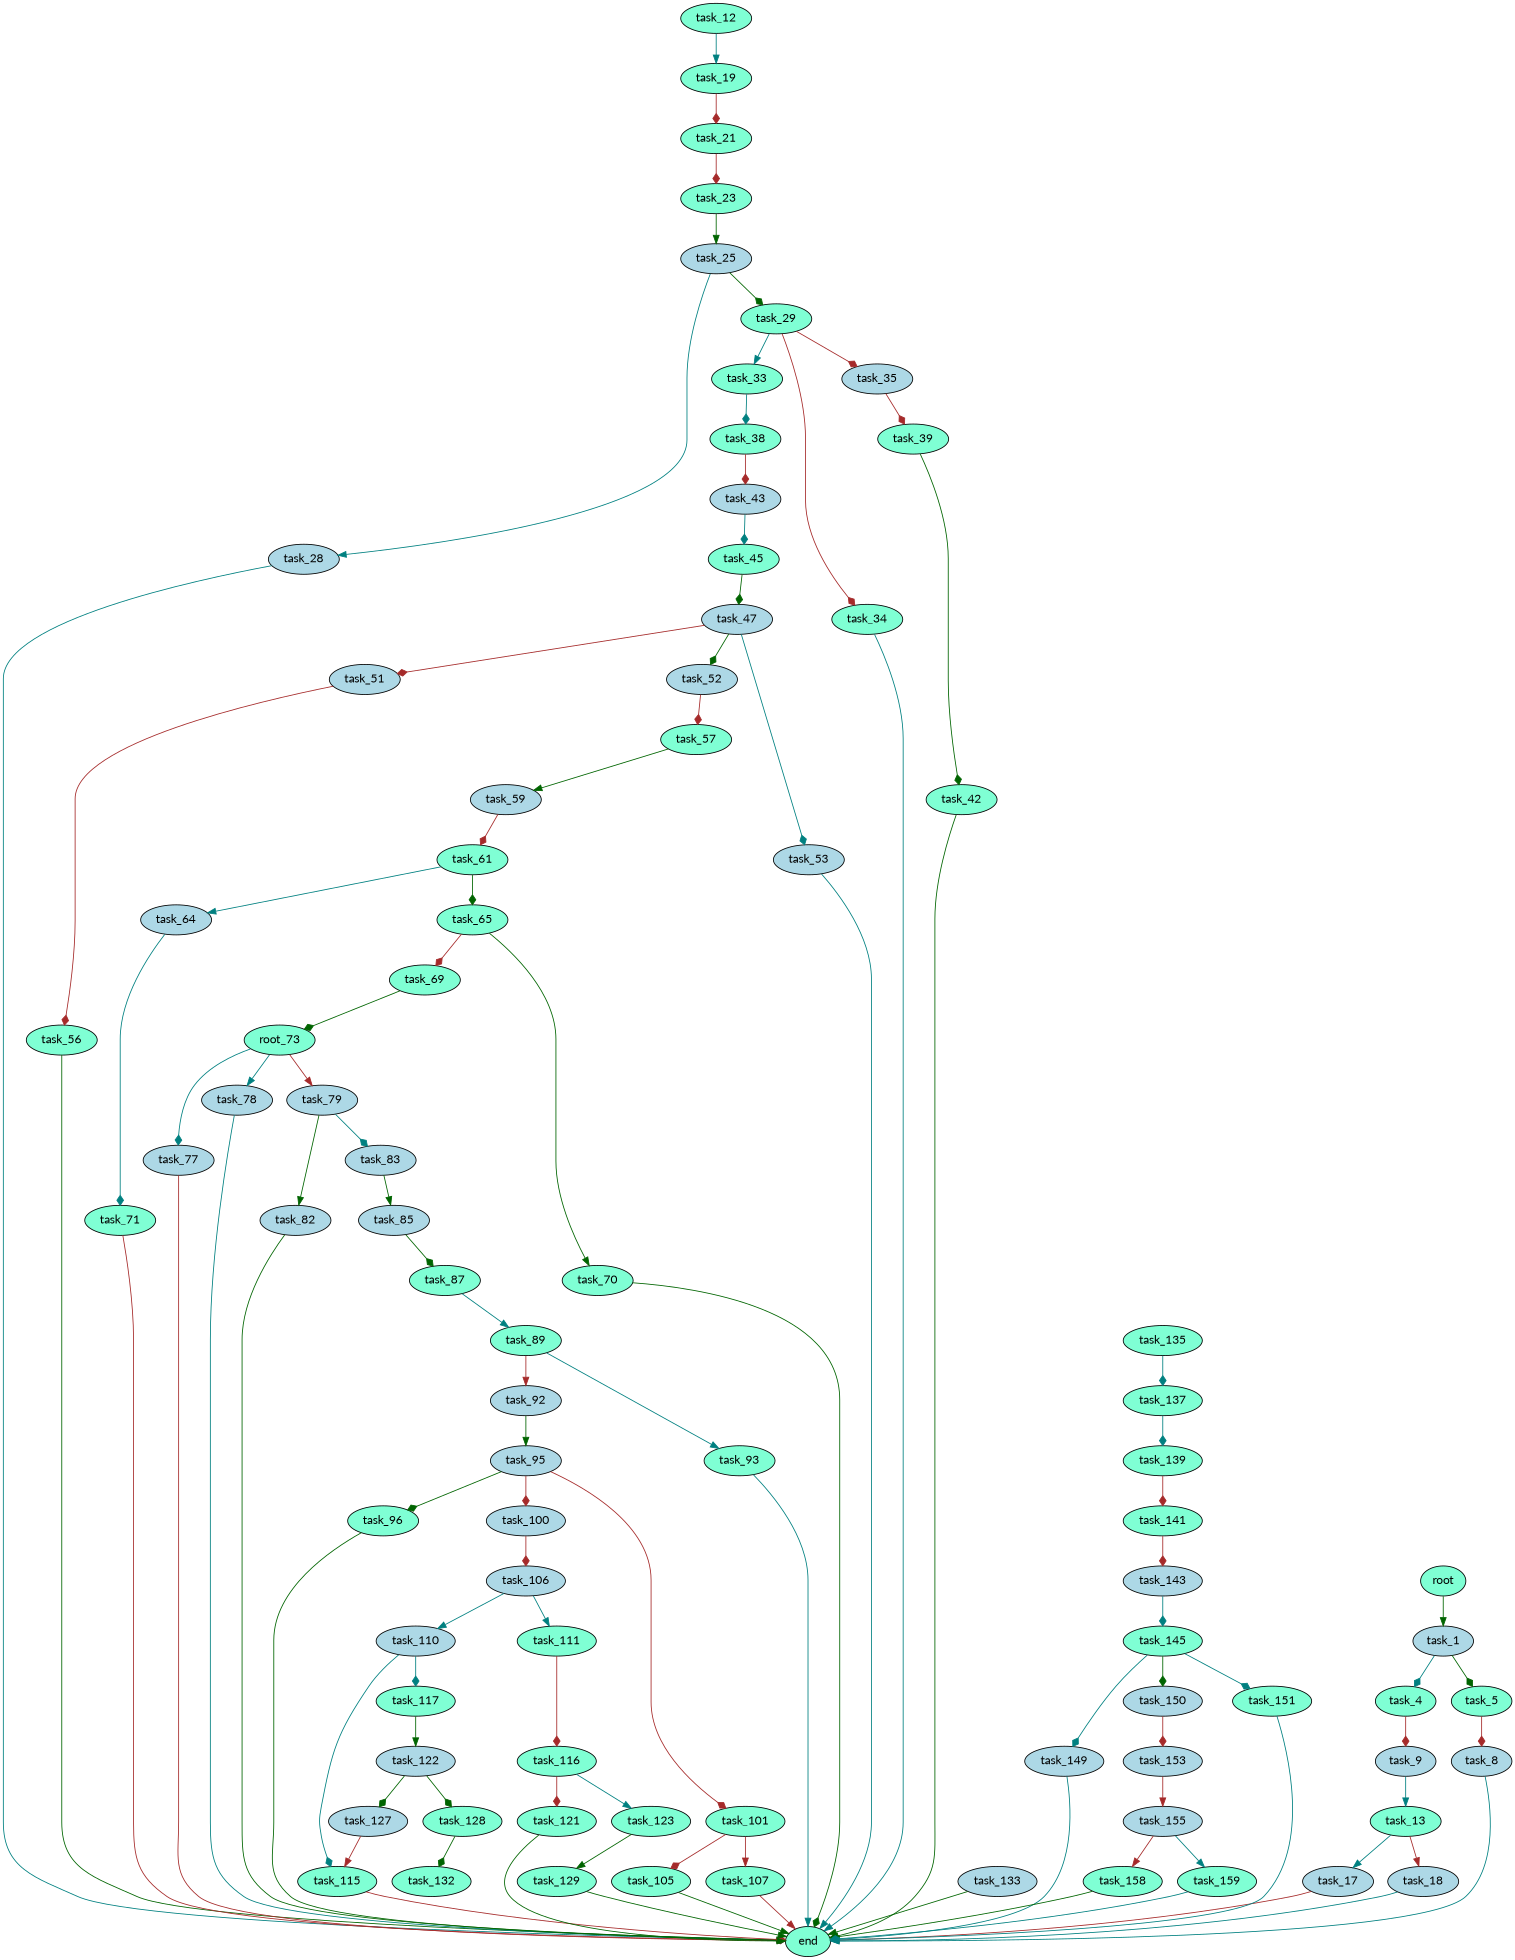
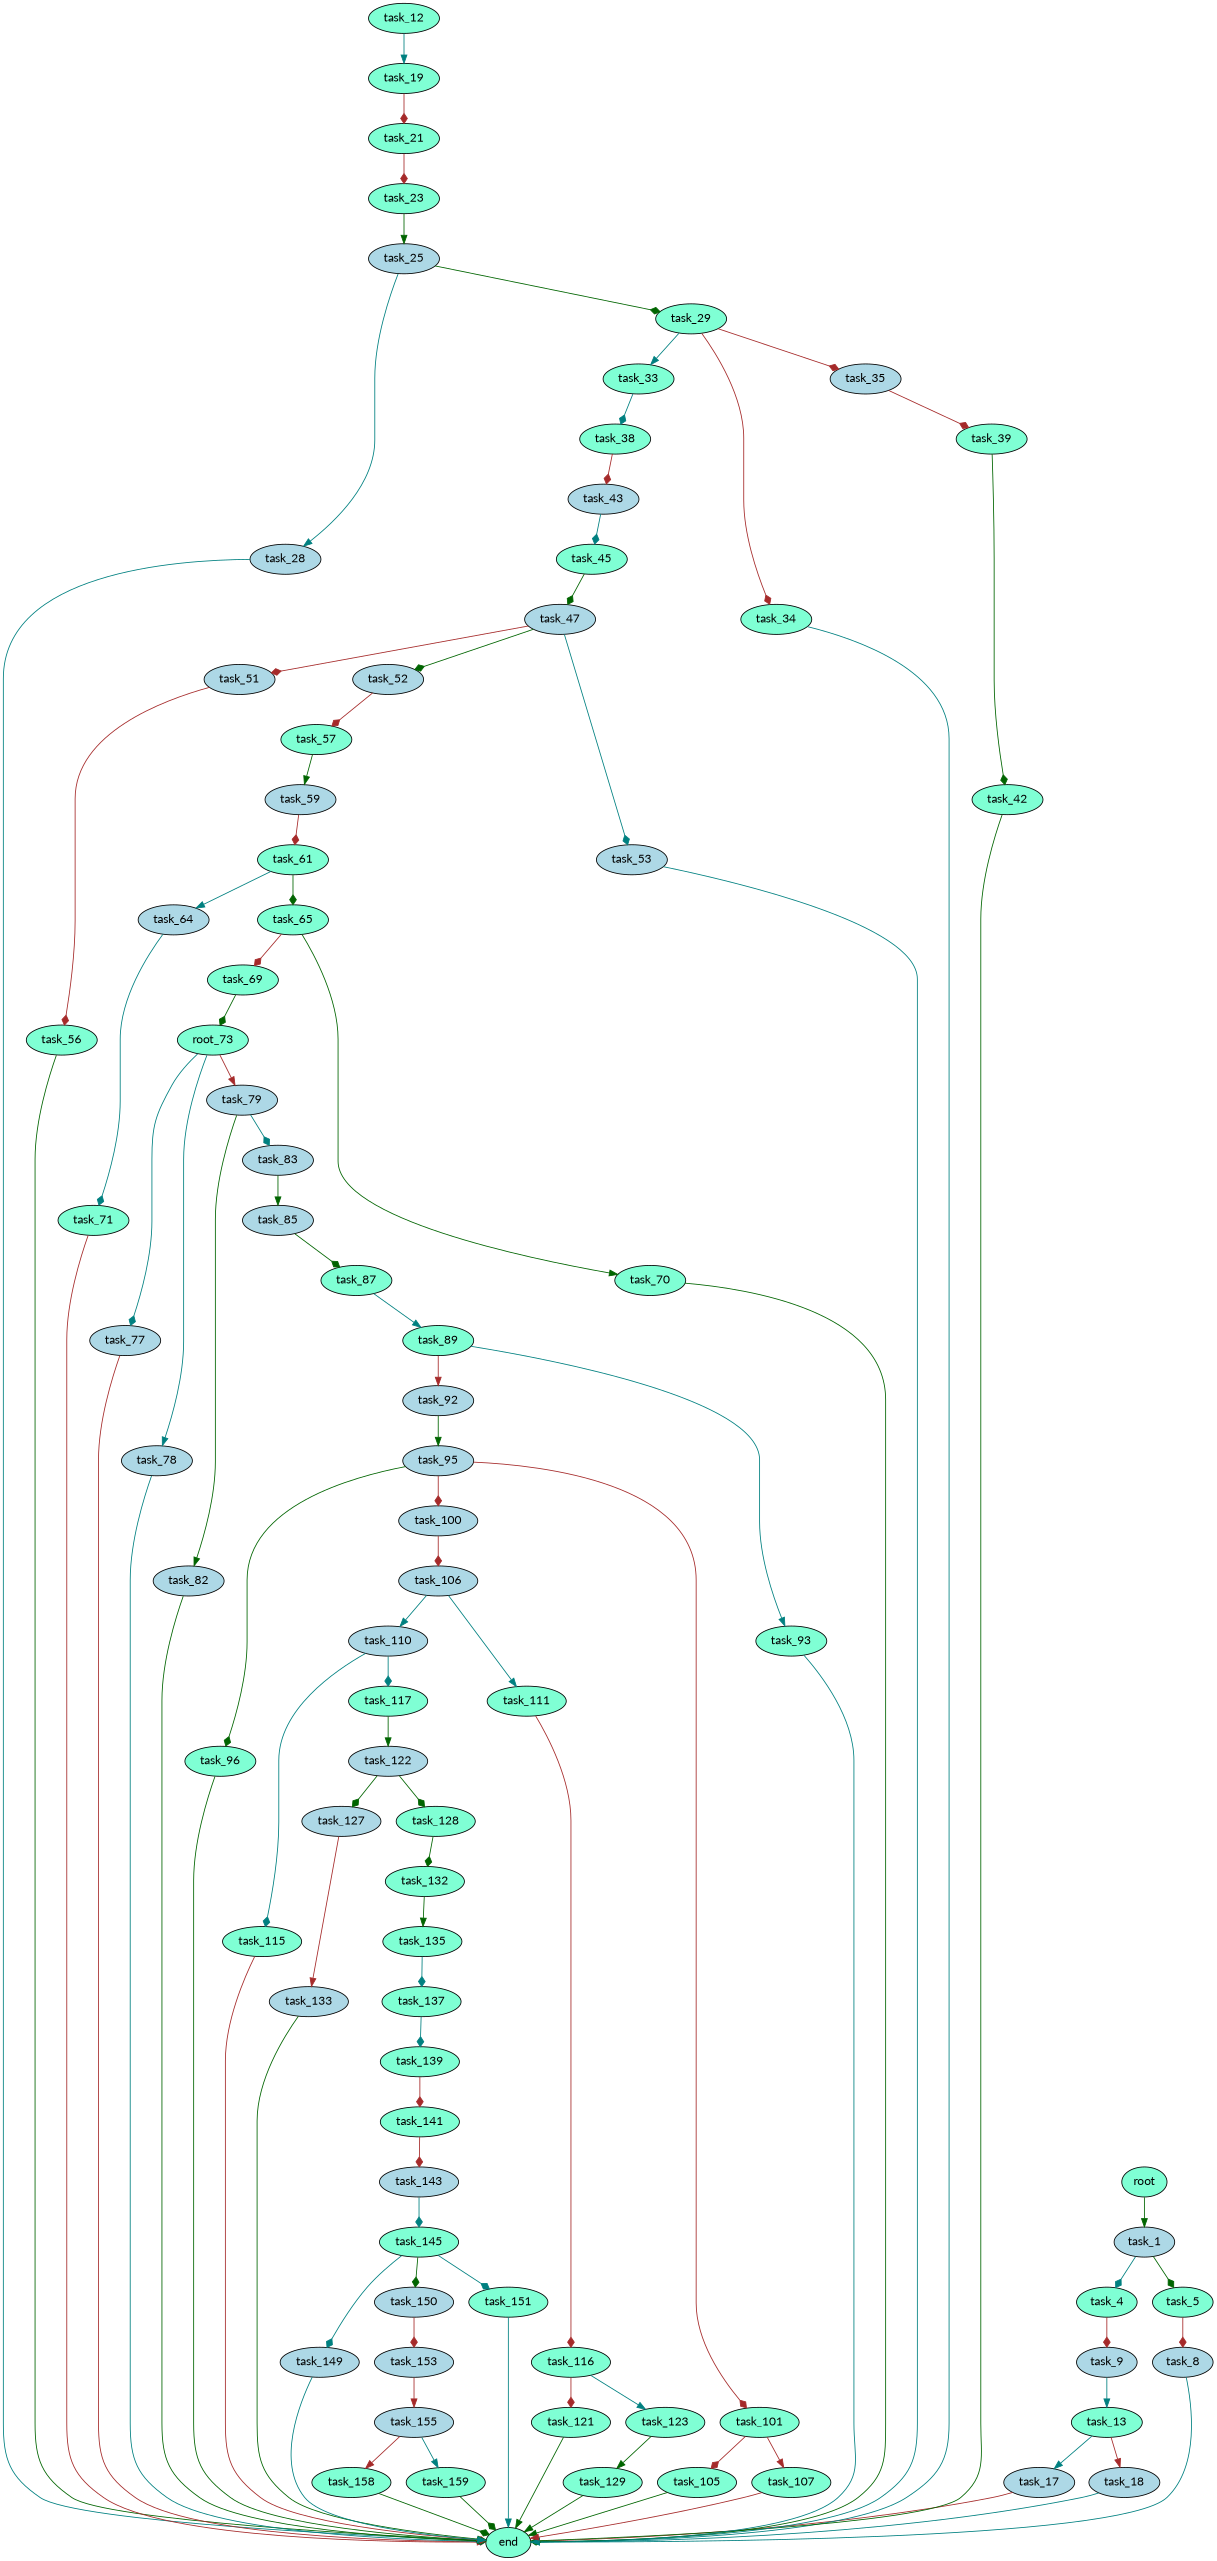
edge "task_127" -> "task_115": now "task_127" -> "task_133"
edge "task_132" -> "task_135": added
edge "task_159" -> "end": color teal -> darkgreen
